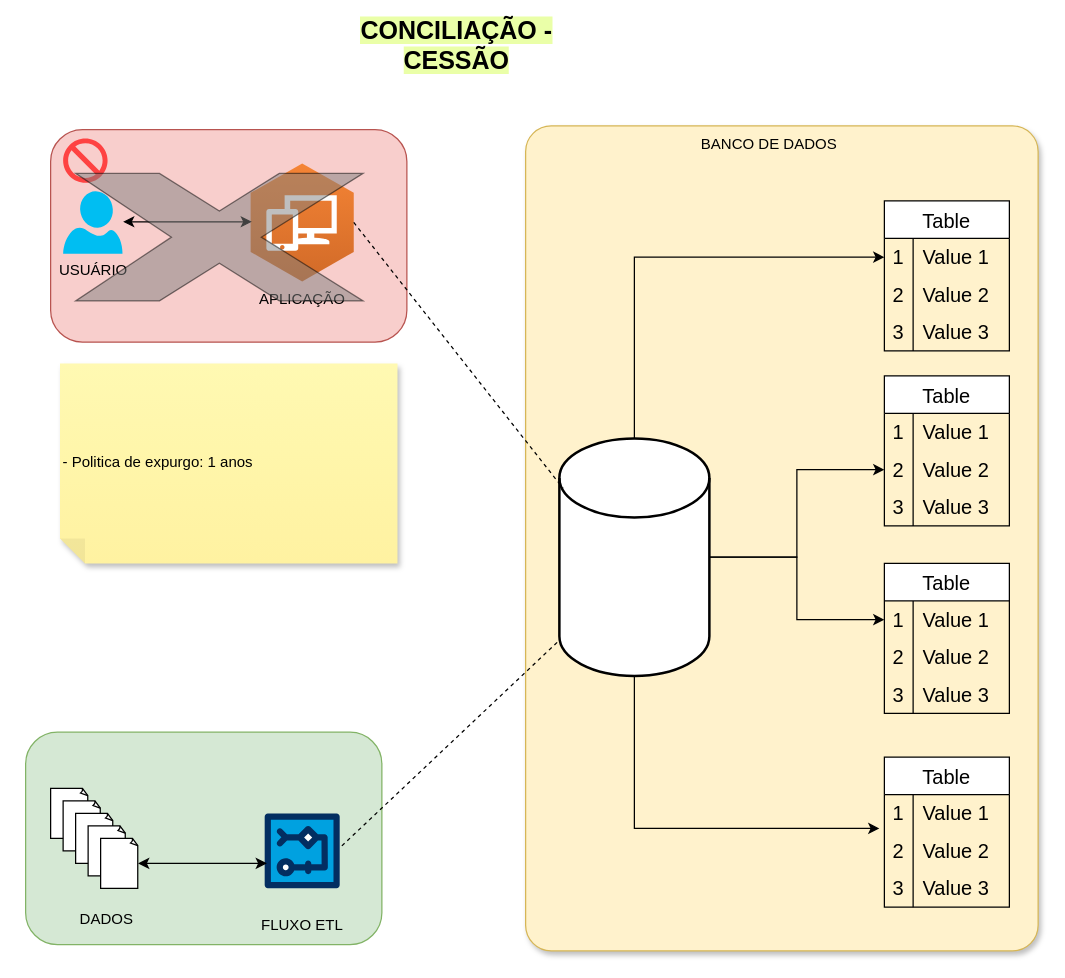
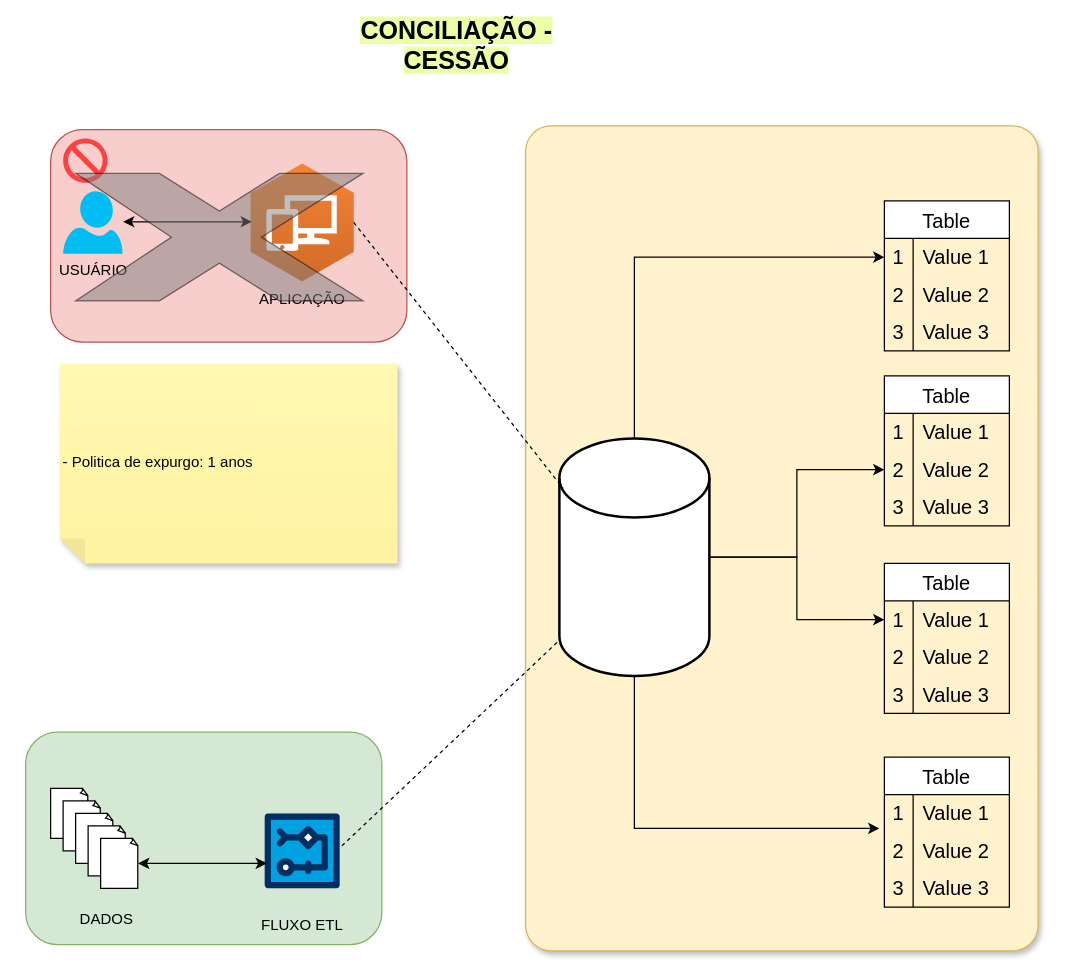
node "BANCO DE DADOS": removed
